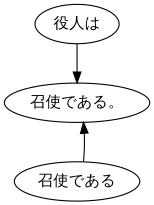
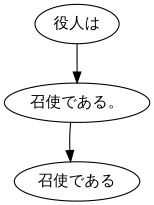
edge "召使である" -> "召使である。": reversed
